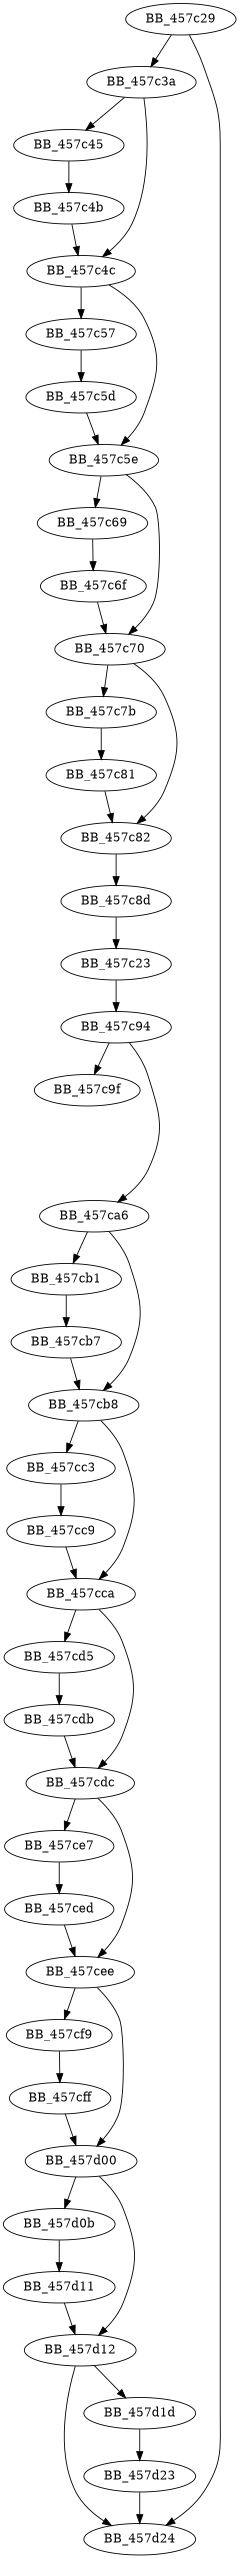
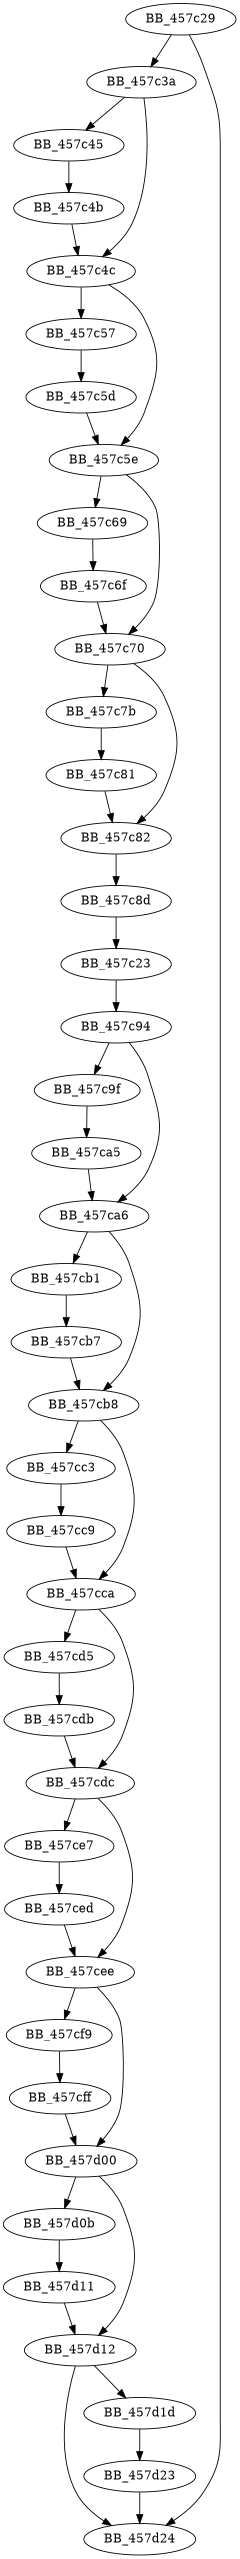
node "BB_457ca5": added
